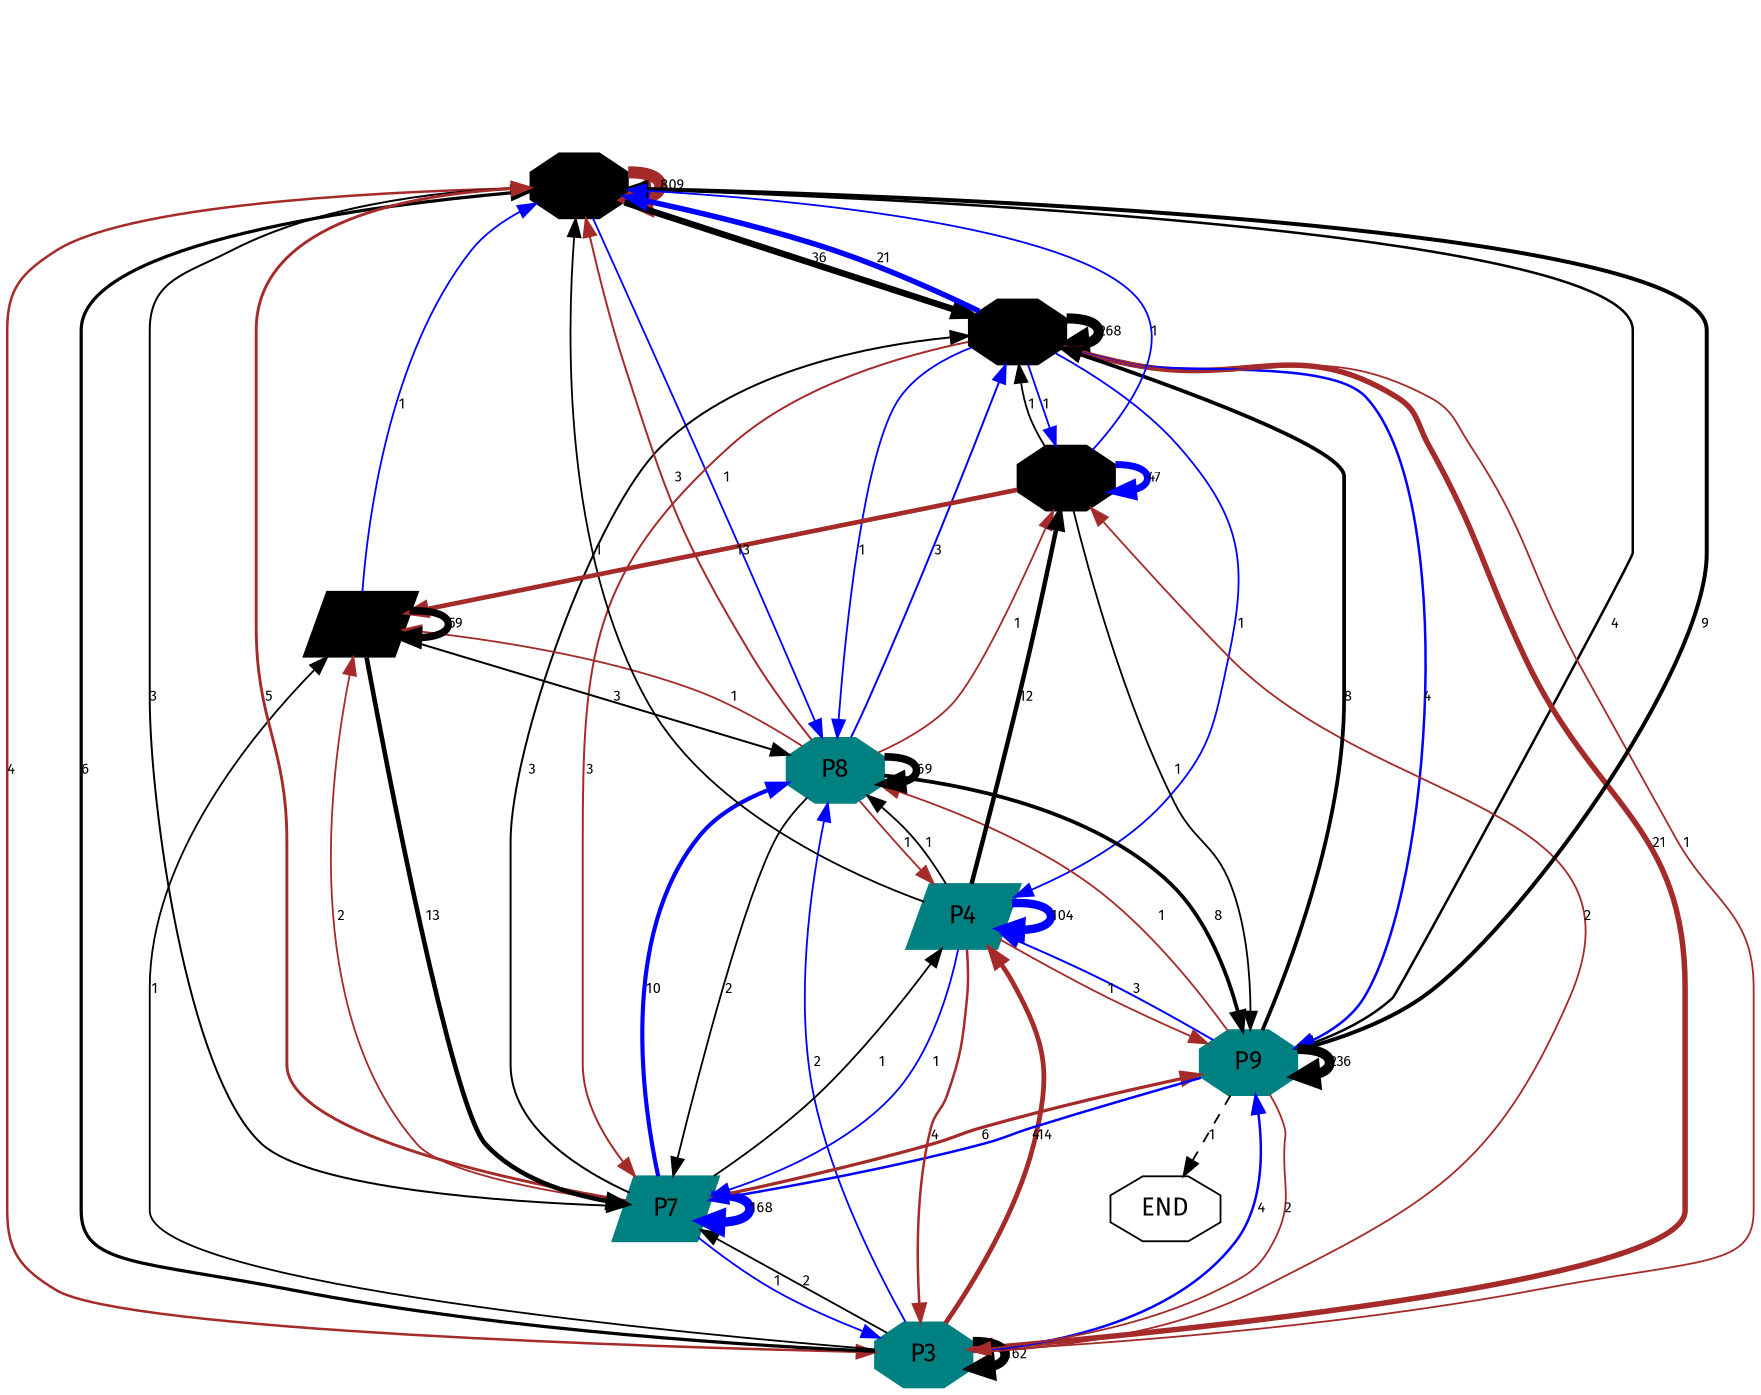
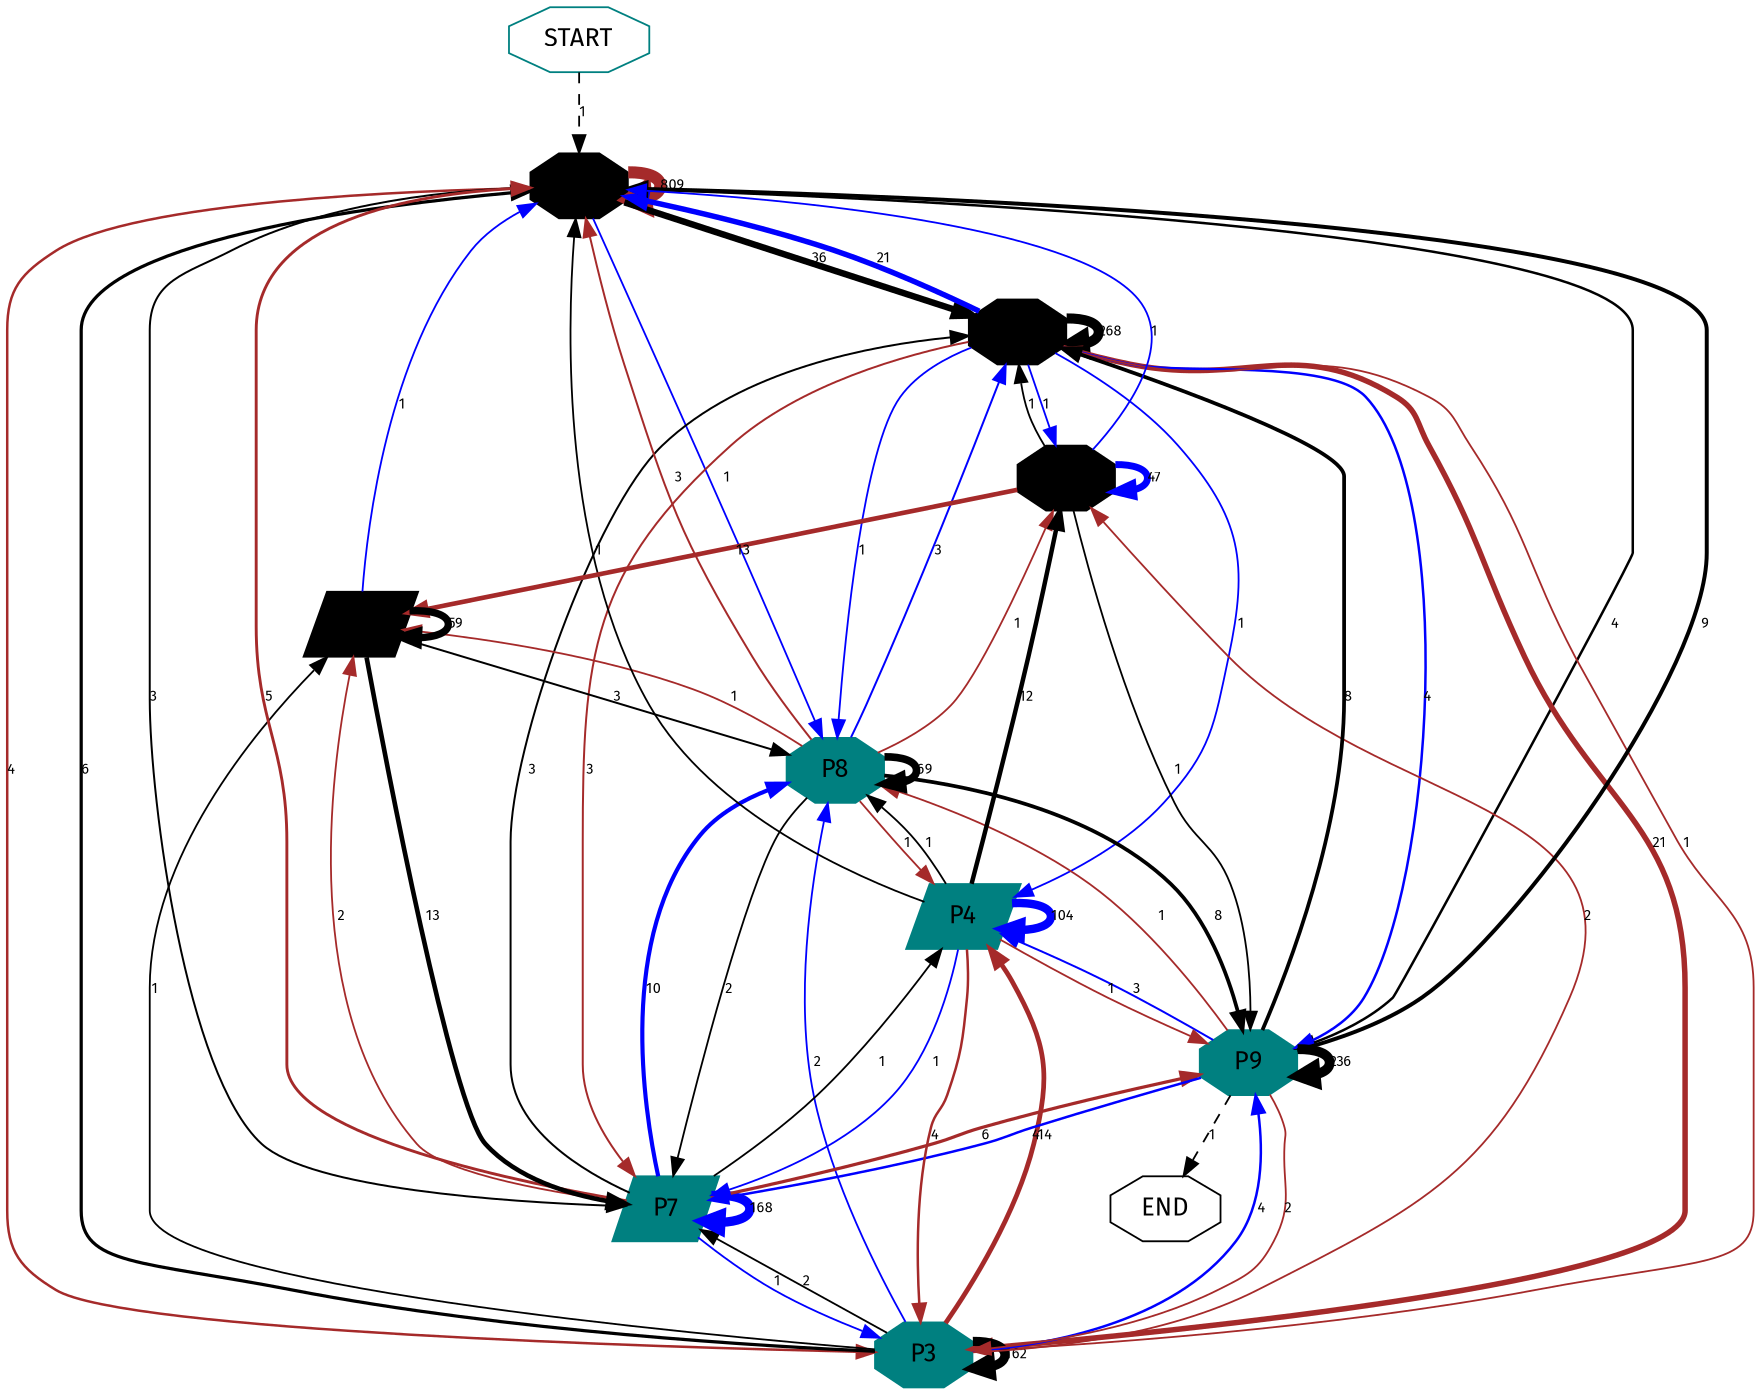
node "START": added
